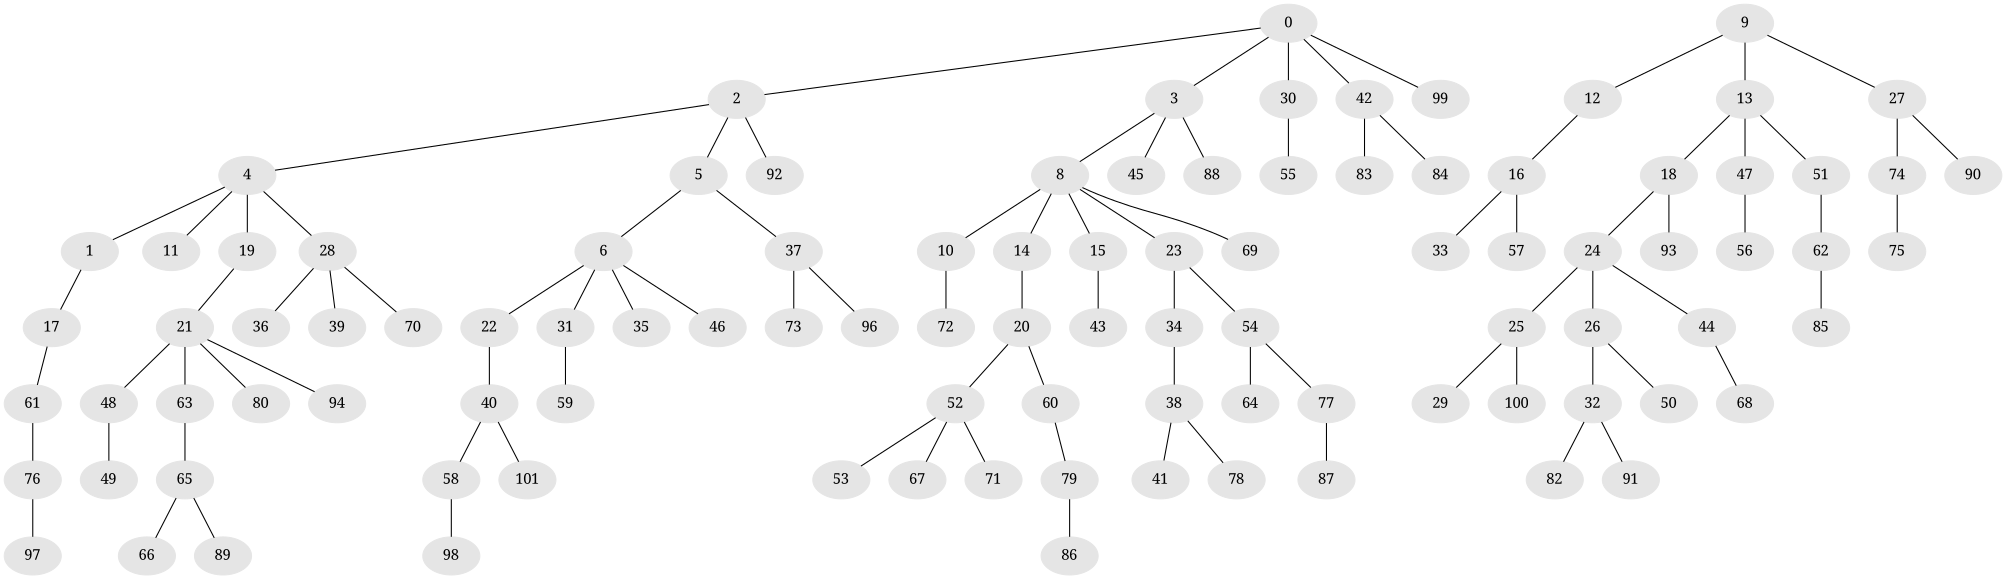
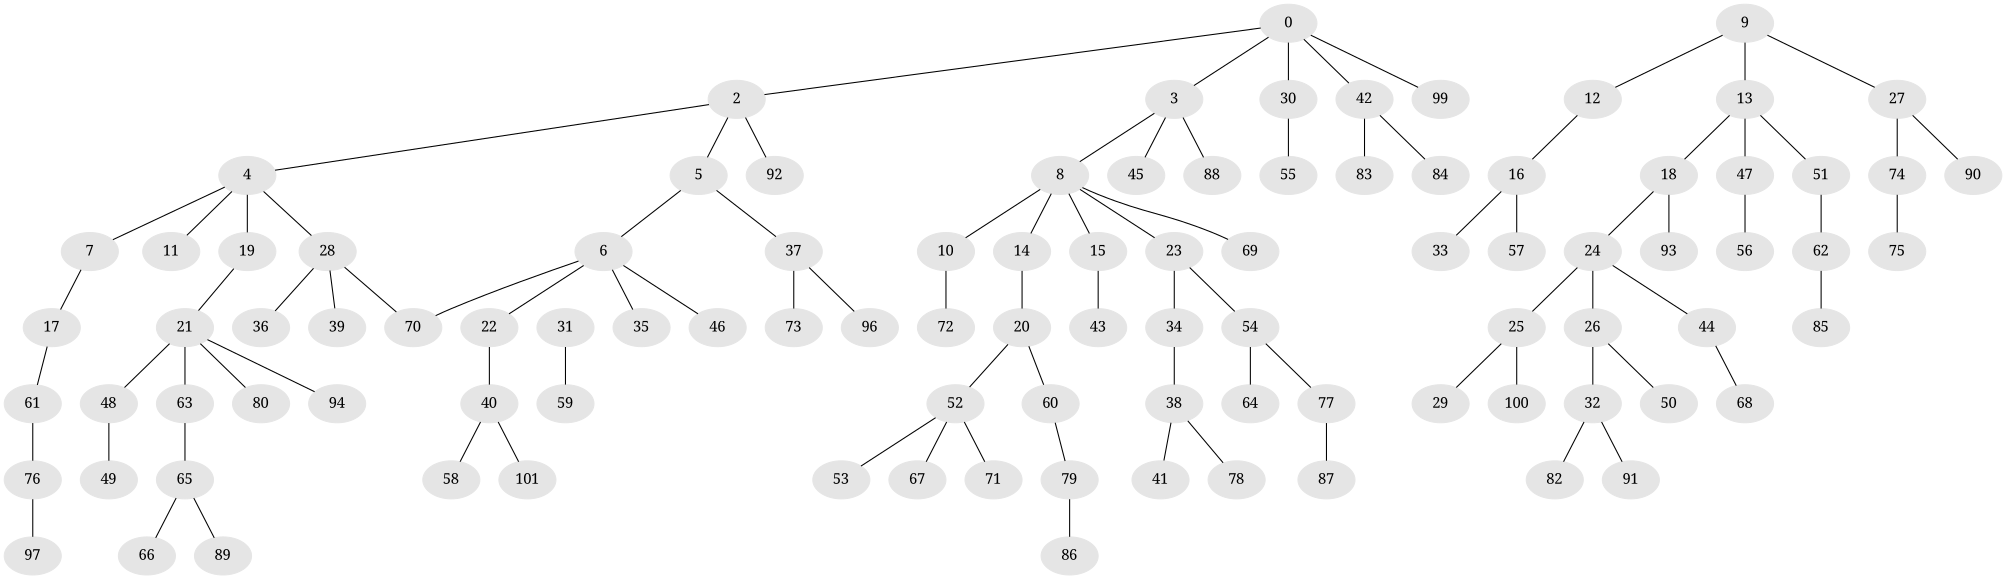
node "1": label "1" -> "7"
edge "6" -- "31": now "6" -- "70"
node "98": removed
